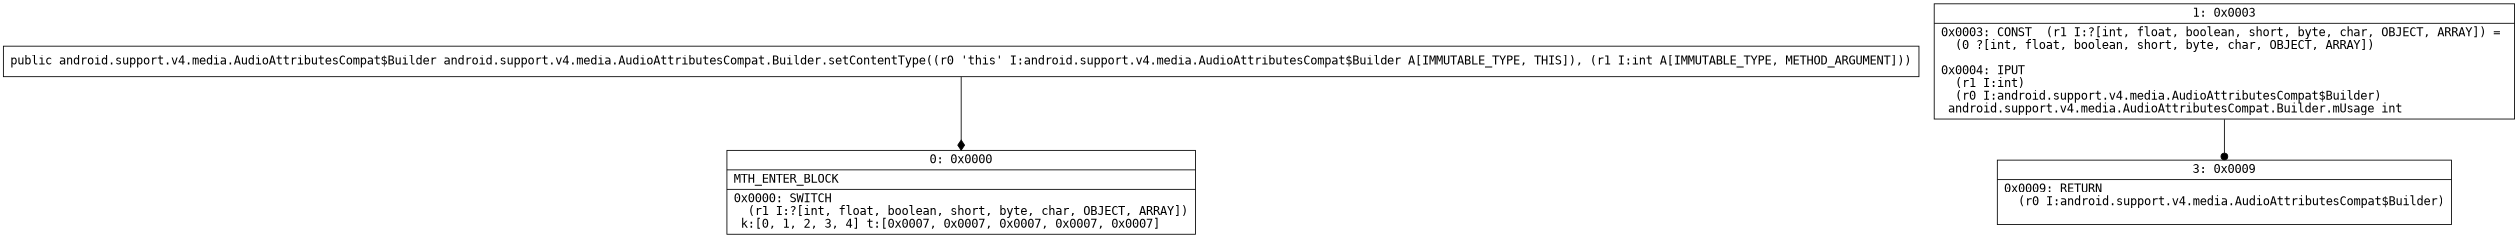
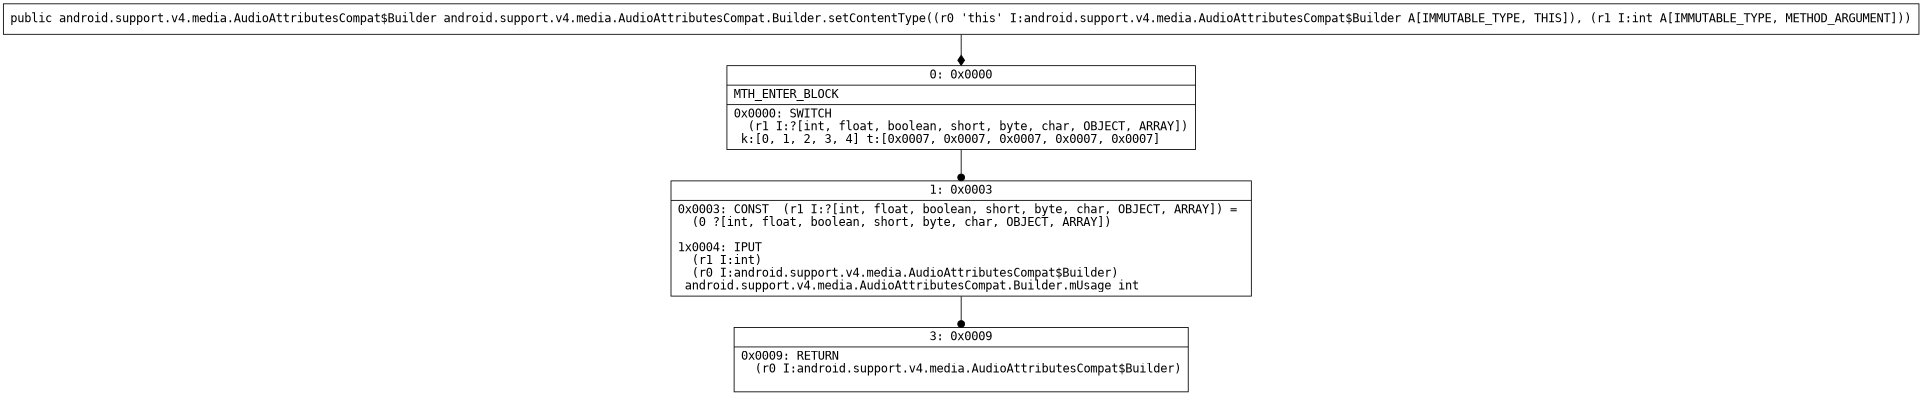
node "1: 0x0003": text "0x0004: IPUT" -> "1x0004: IPUT"
edge "0: 0x0000" -> "1: 0x0003": added
